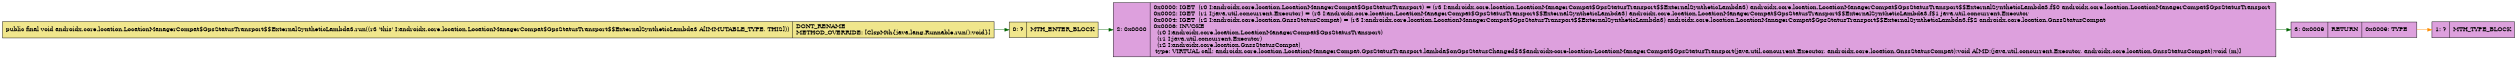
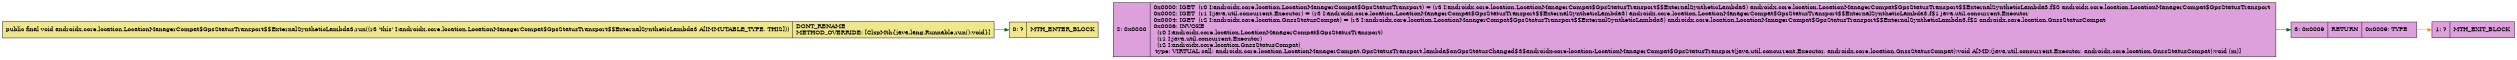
edge "0: ?" -> "2: 0x0000": removed
node "1: ?": text "MTH_TYPE_BLOCK" -> "MTH_EXIT_BLOCK"
